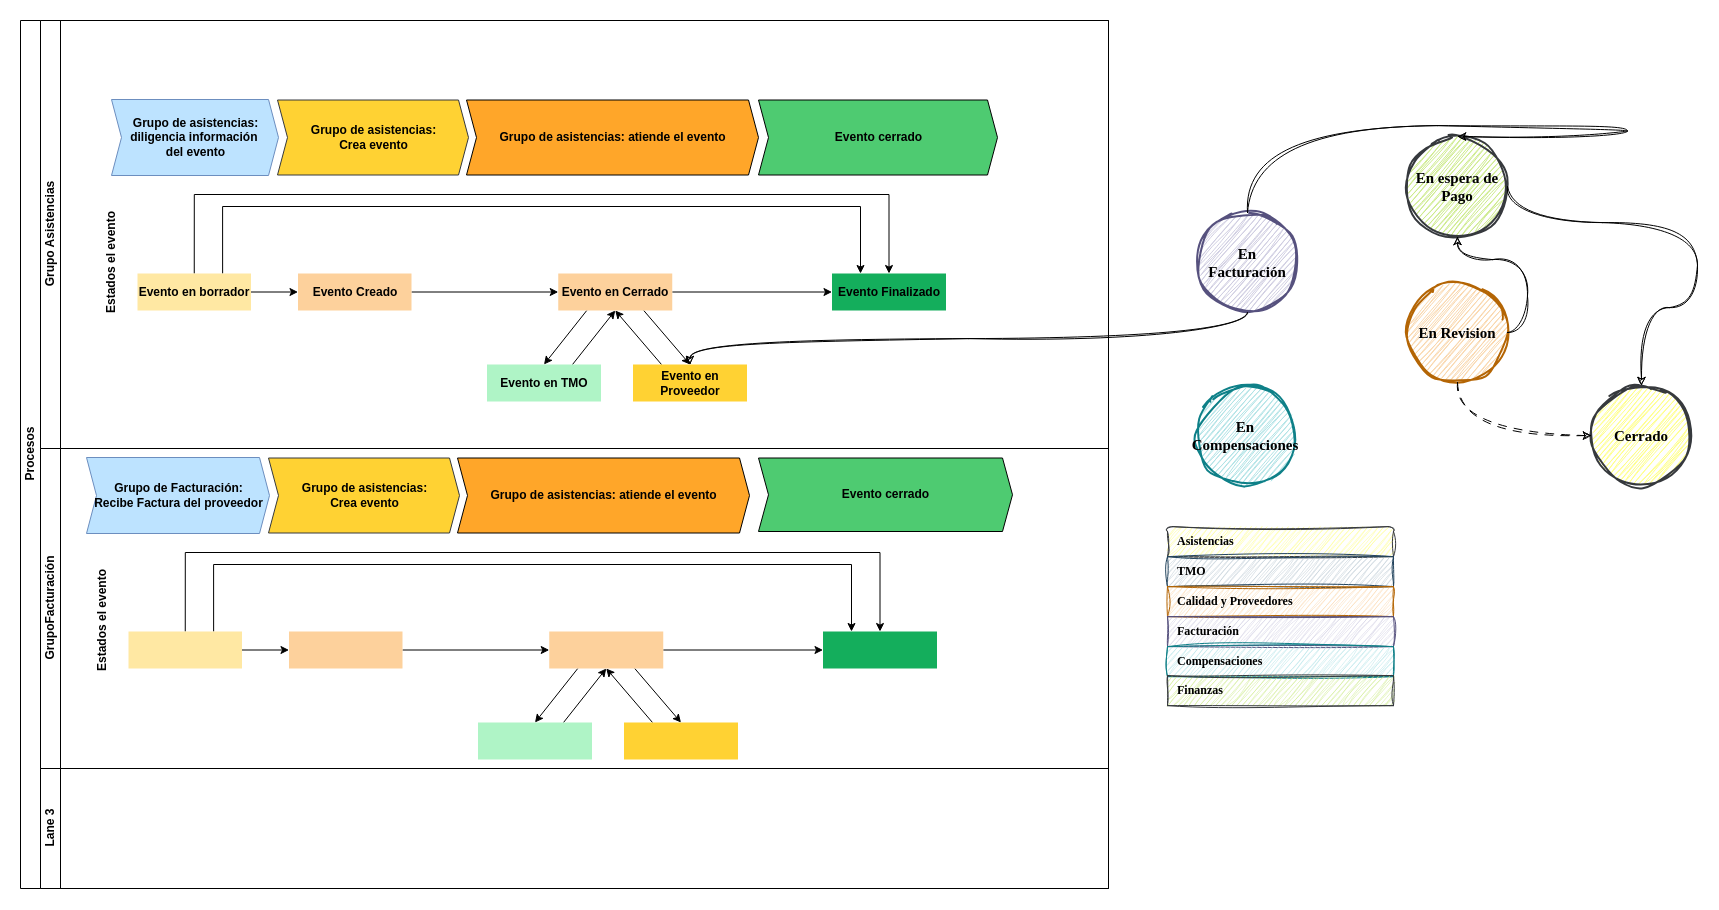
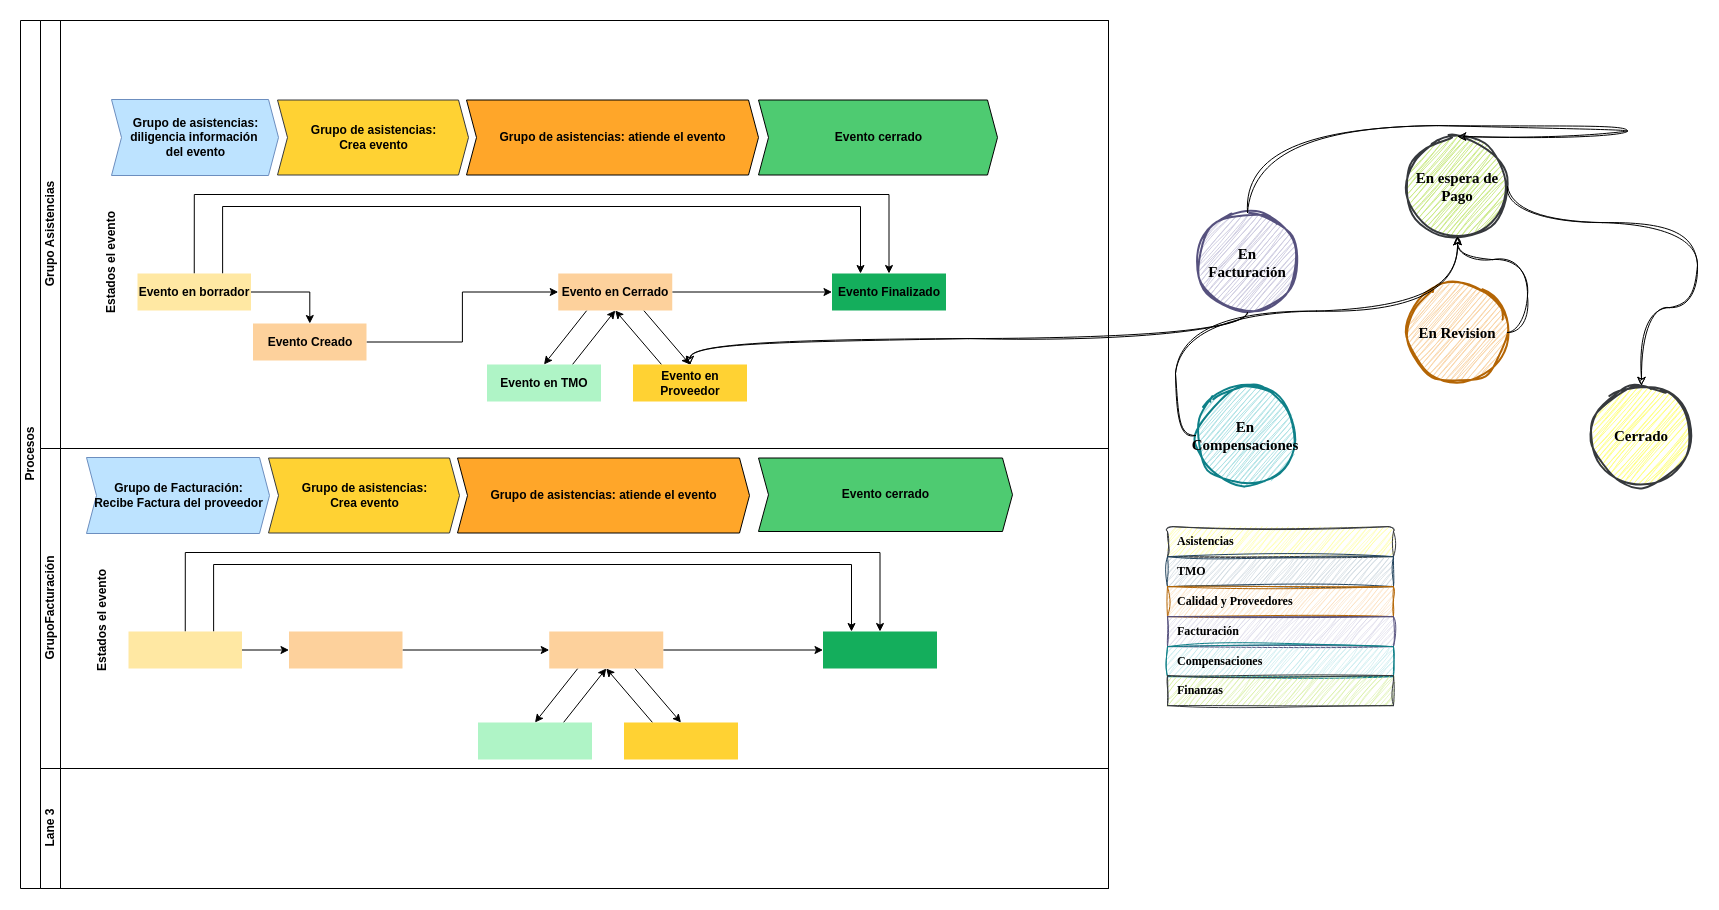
node "Evento Creado": moved (355, 292) -> (310, 342)
edge "En Compensaciones" -> "En espera de Pago": added
edge "En Revision" -> "Cerrado": removed
